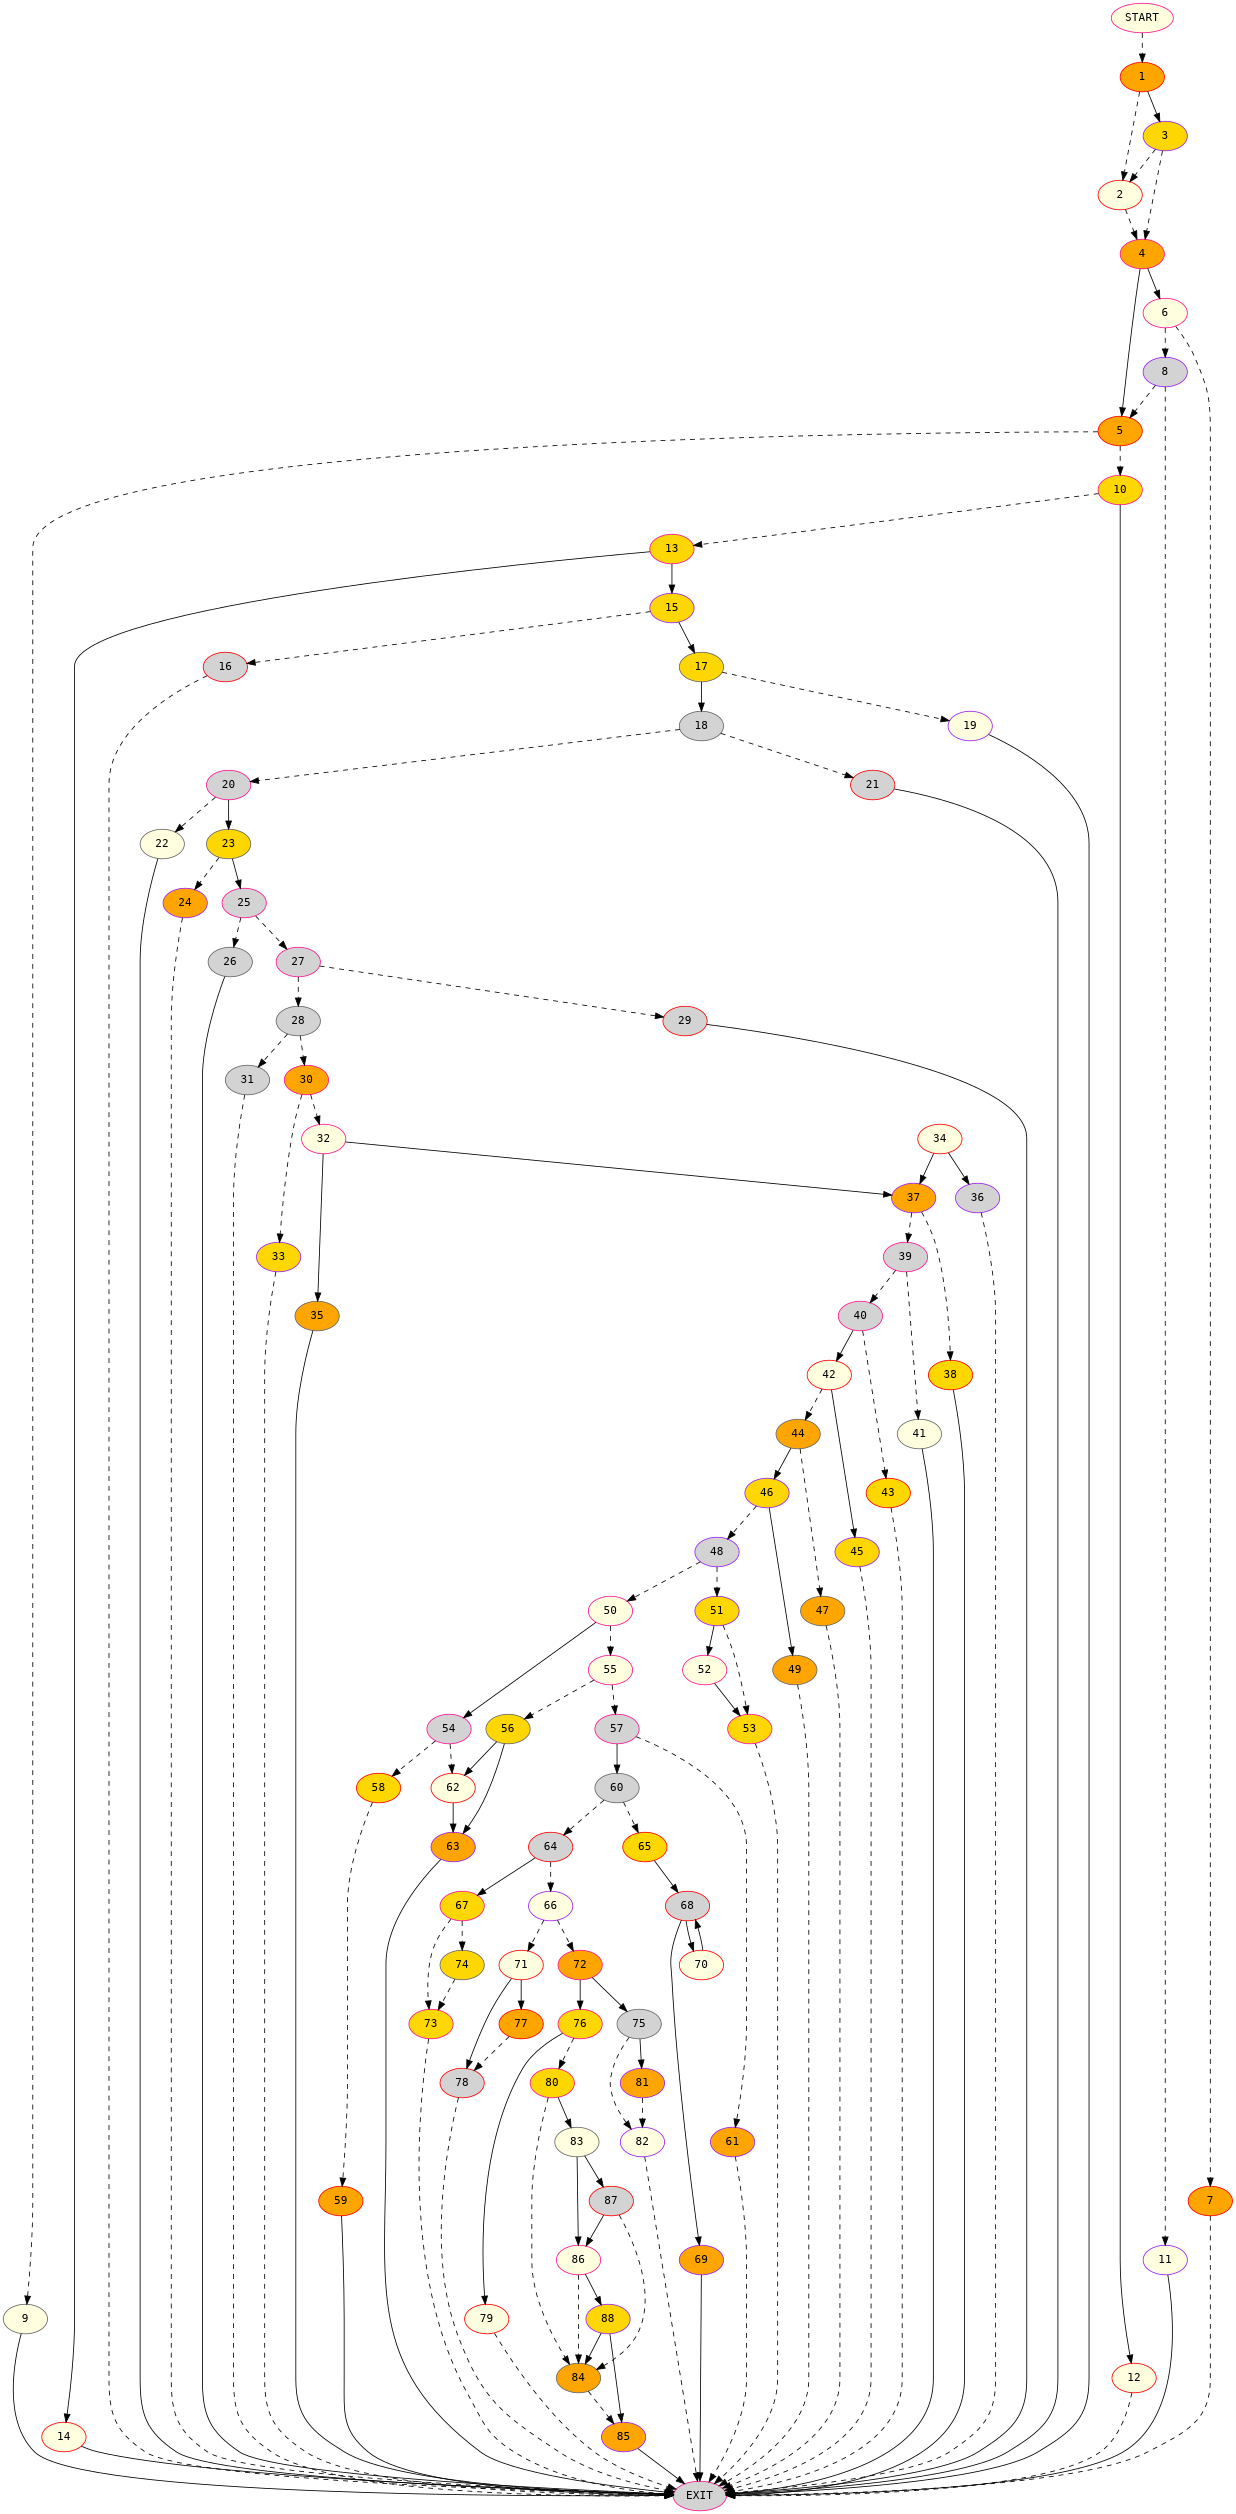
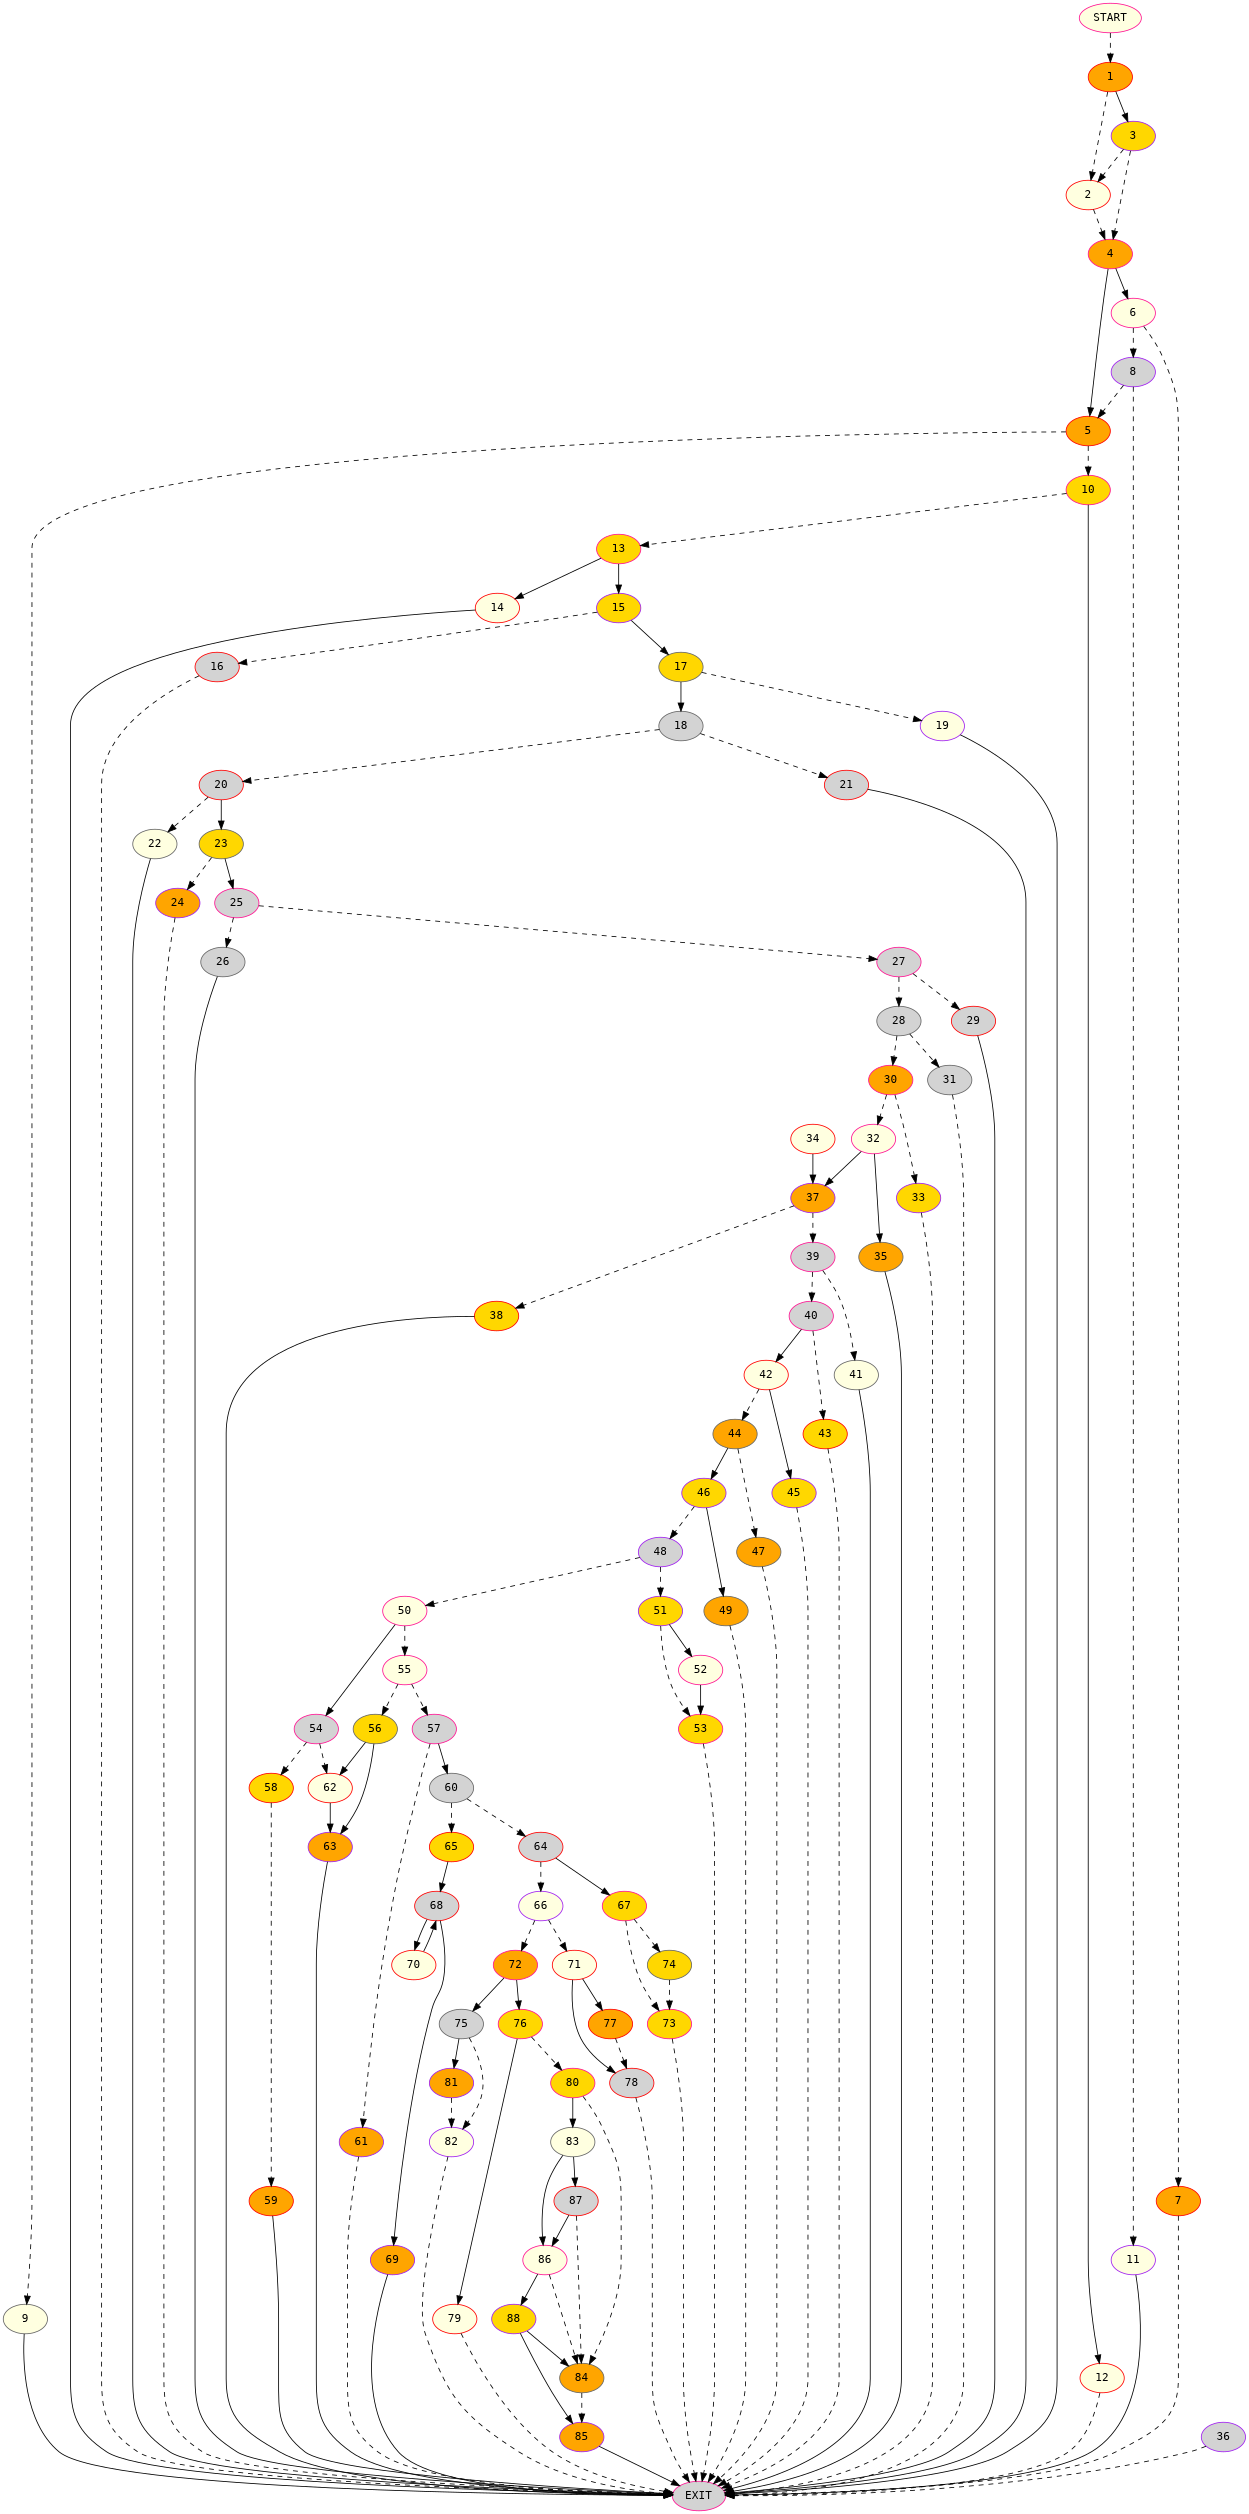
node "20": color deeppink -> red
edge "34" -> "36": removed
